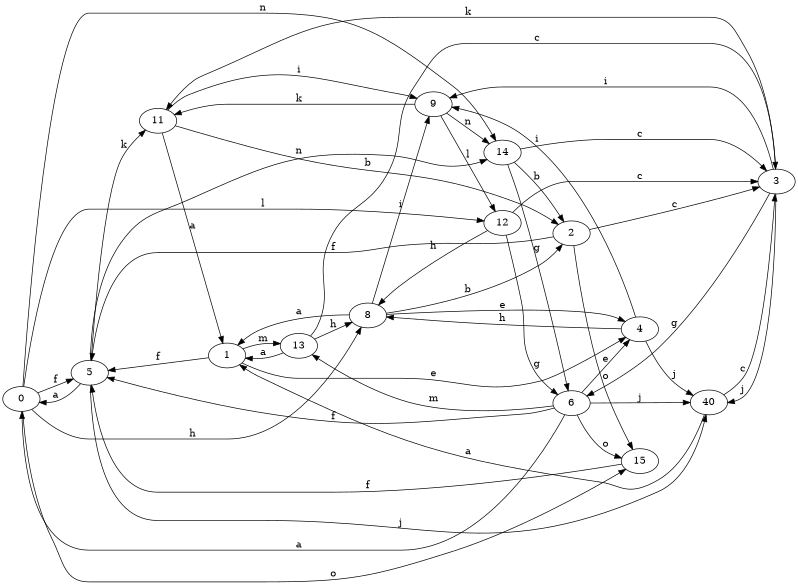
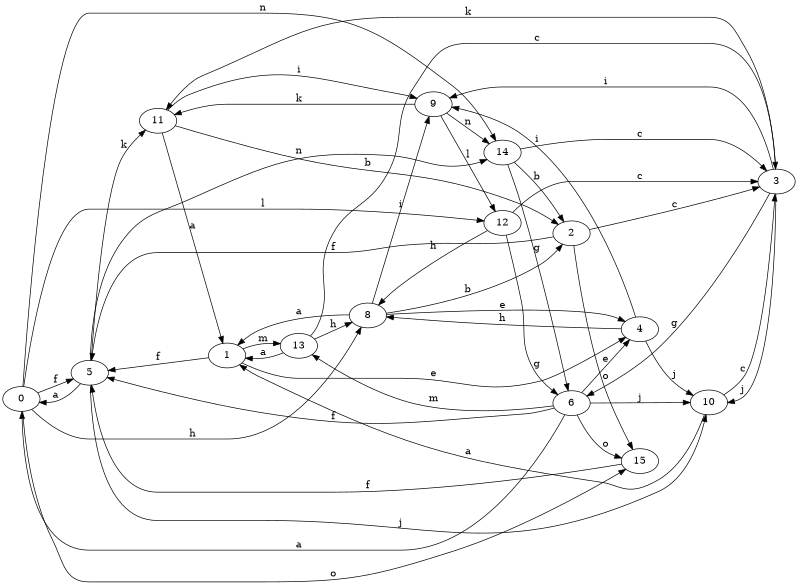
node "40": label "40" -> "10"
